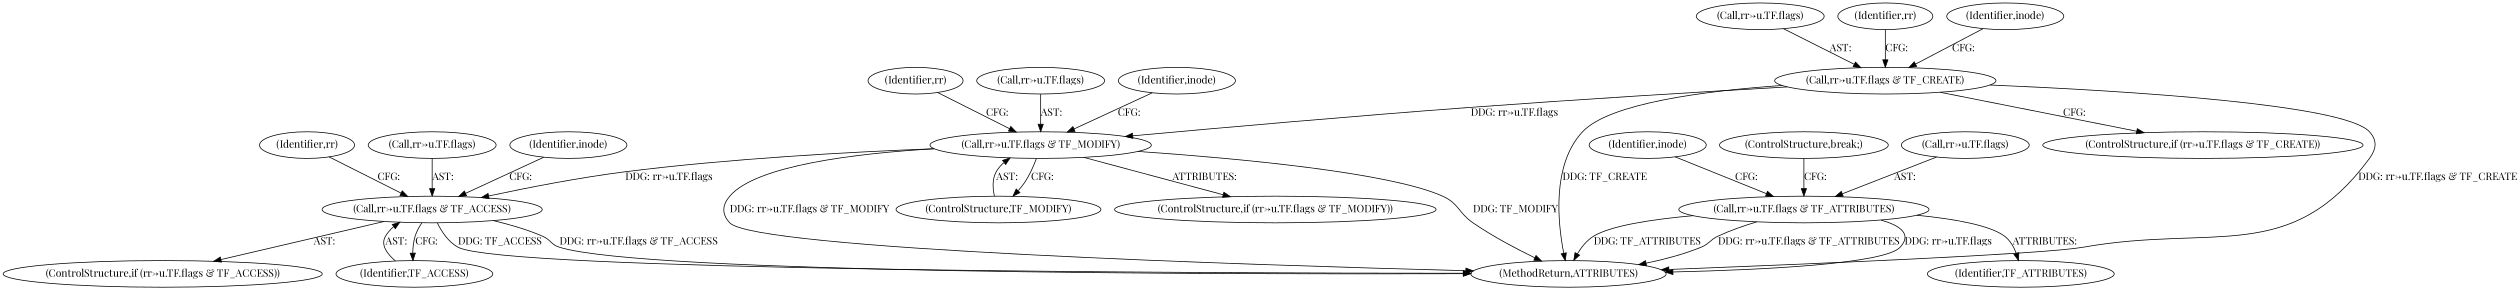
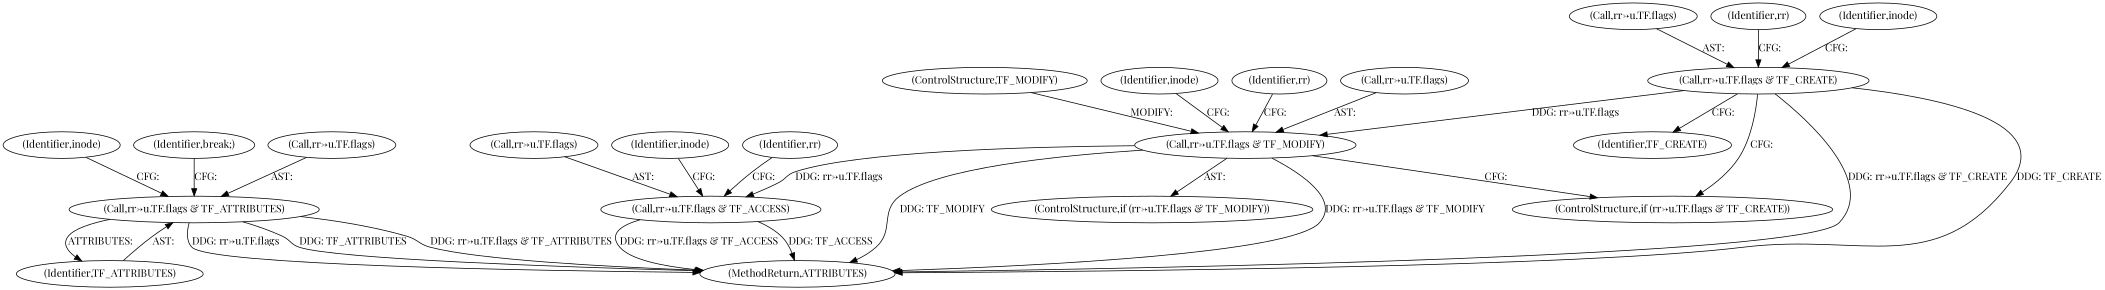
node "(Identifier,TF_CREATE)": added
node "(ControlStructure,break;)": label "(ControlStructure,break;)" -> "(Identifier,break;)"
edge "(Call,rr->u.TF.flags & TF_MODIFY)" -> "(ControlStructure,TF_MODIFY)": now "(Call,rr->u.TF.flags & TF_MODIFY)" -> "(ControlStructure,if (rr->u.TF.flags & TF_CREATE))"
edge "(ControlStructure,TF_MODIFY)" -> "(Call,rr->u.TF.flags & TF_MODIFY)": label "AST: " -> "MODIFY: "
edge "(Call,rr->u.TF.flags & TF_MODIFY)" -> "(ControlStructure,if (rr->u.TF.flags & TF_MODIFY))": label "ATTRIBUTES: " -> "AST: "
edge "(Identifier,TF_ATTRIBUTES)" -> "(Call,rr->u.TF.flags & TF_ATTRIBUTES)": added, label "AST:"
node "(ControlStructure,if (rr->u.TF.flags & TF_ACCESS))": removed
node "(Identifier,TF_ACCESS)": removed
